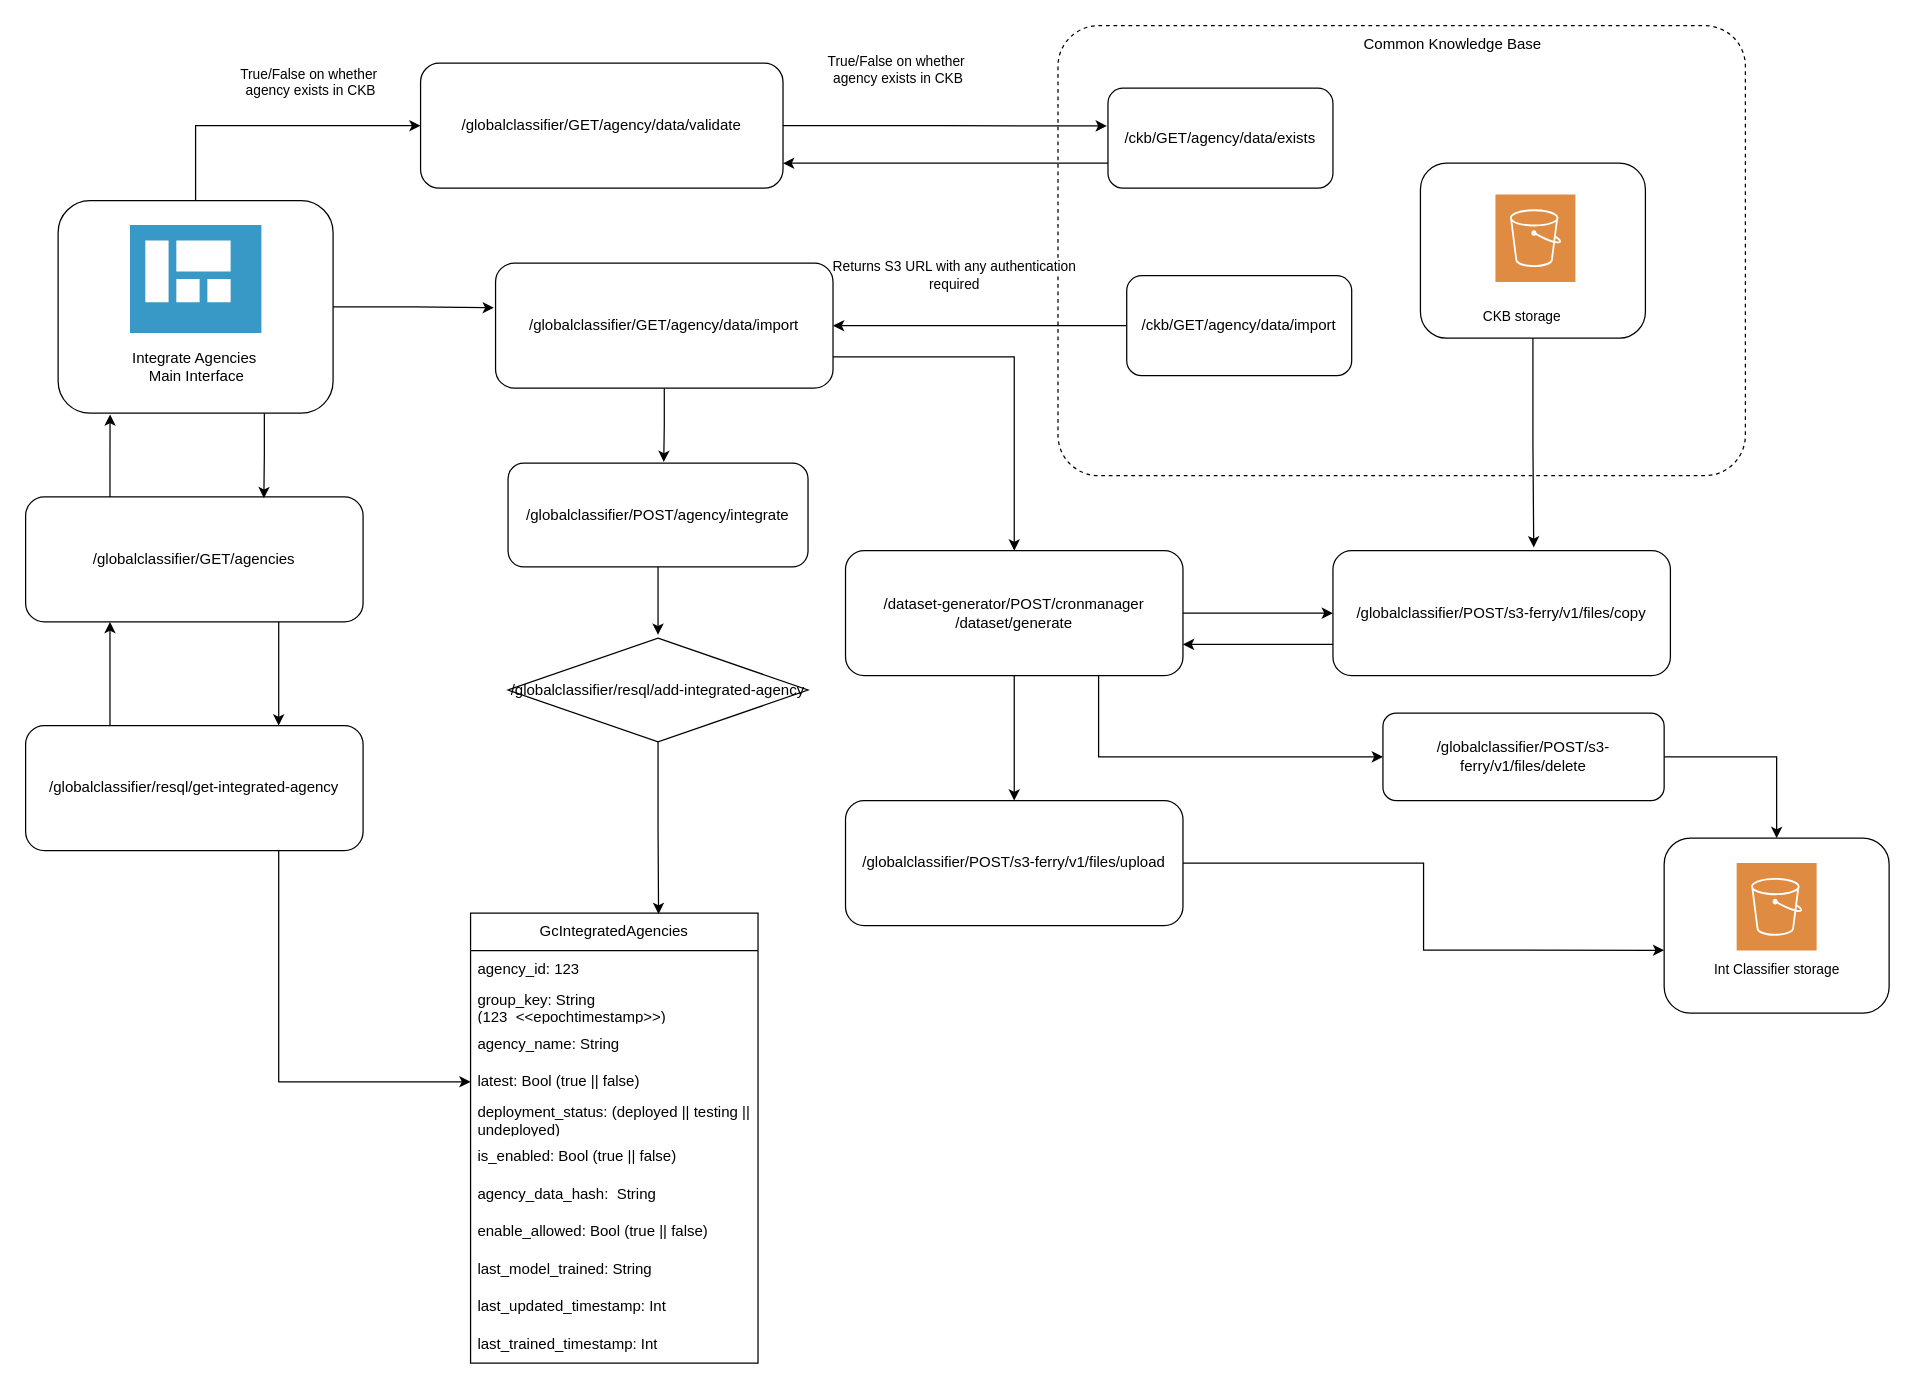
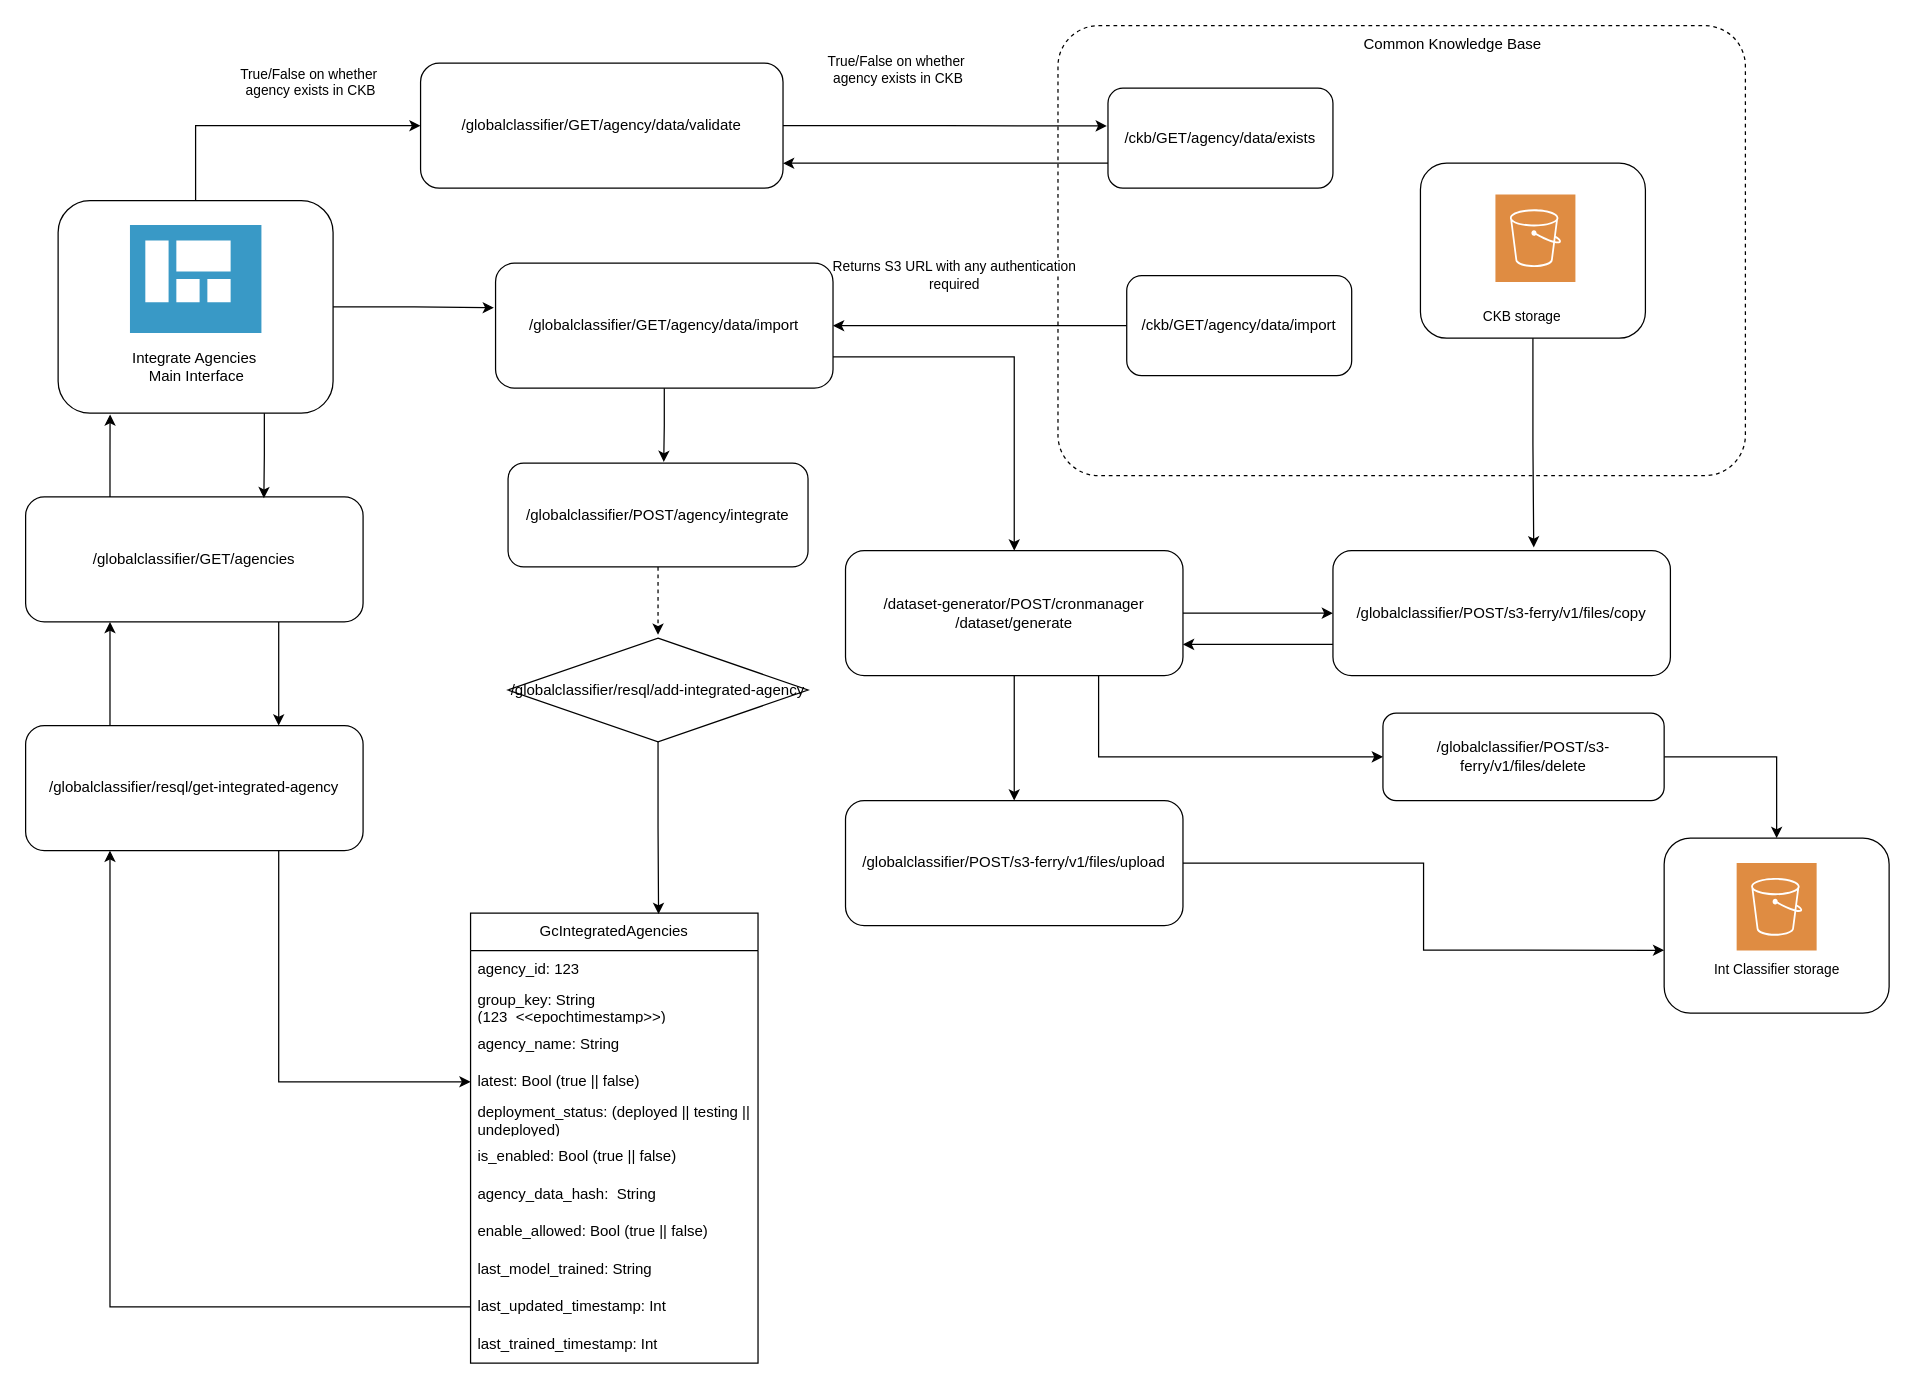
edge "/globalclassifier/POST/agency/integrate" -> "/globalclassifier/resql/add-integrated-agency": style solid -> dashed
edge "last_updated_timestamp: Int" -> "/globalclassifier/resql/get-integrated-agency": added
